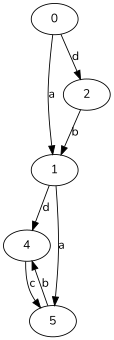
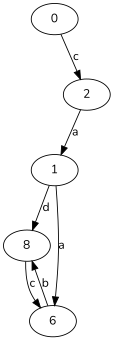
edge "0" -> "2": label "d" -> "c"
edge "0" -> "1": removed, label "a"
edge "2" -> "1": label "b" -> "a"
node "4": label "4" -> "8"
node "5": label "5" -> "6"
